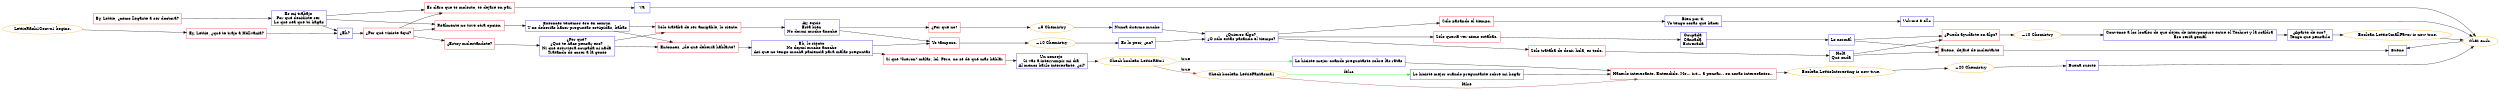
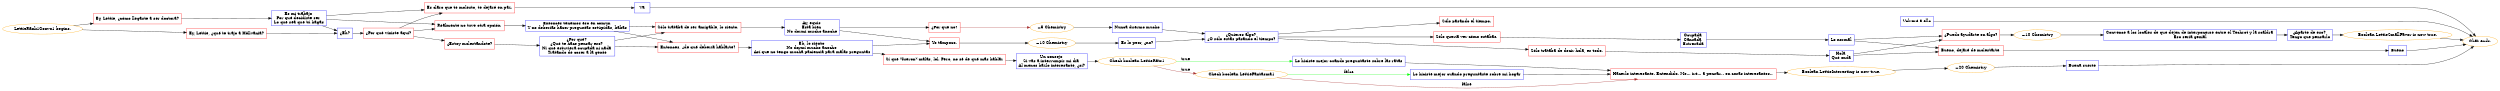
node "Bien por ti Yo tengo cosas que hacer": removed
edge "LettieRank1Convo1 begins." -> "Ey, Lettie, ¿cómo llegaste a ser doctora?": added
edge "¿Por qué no?" -> "+5 Chemistry": color black -> brown
edge "Chat ends." -> "Bueno": reversed
